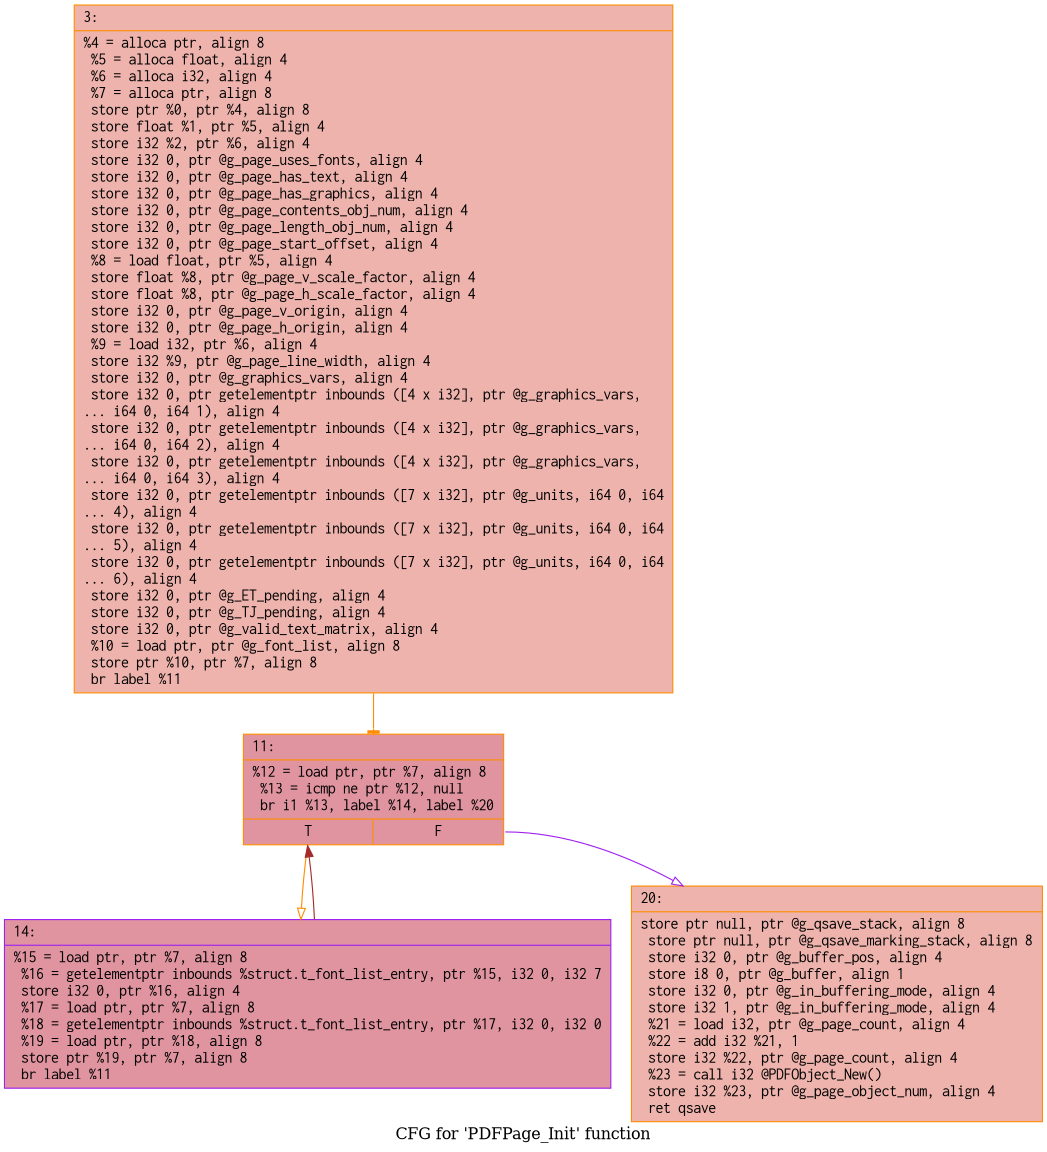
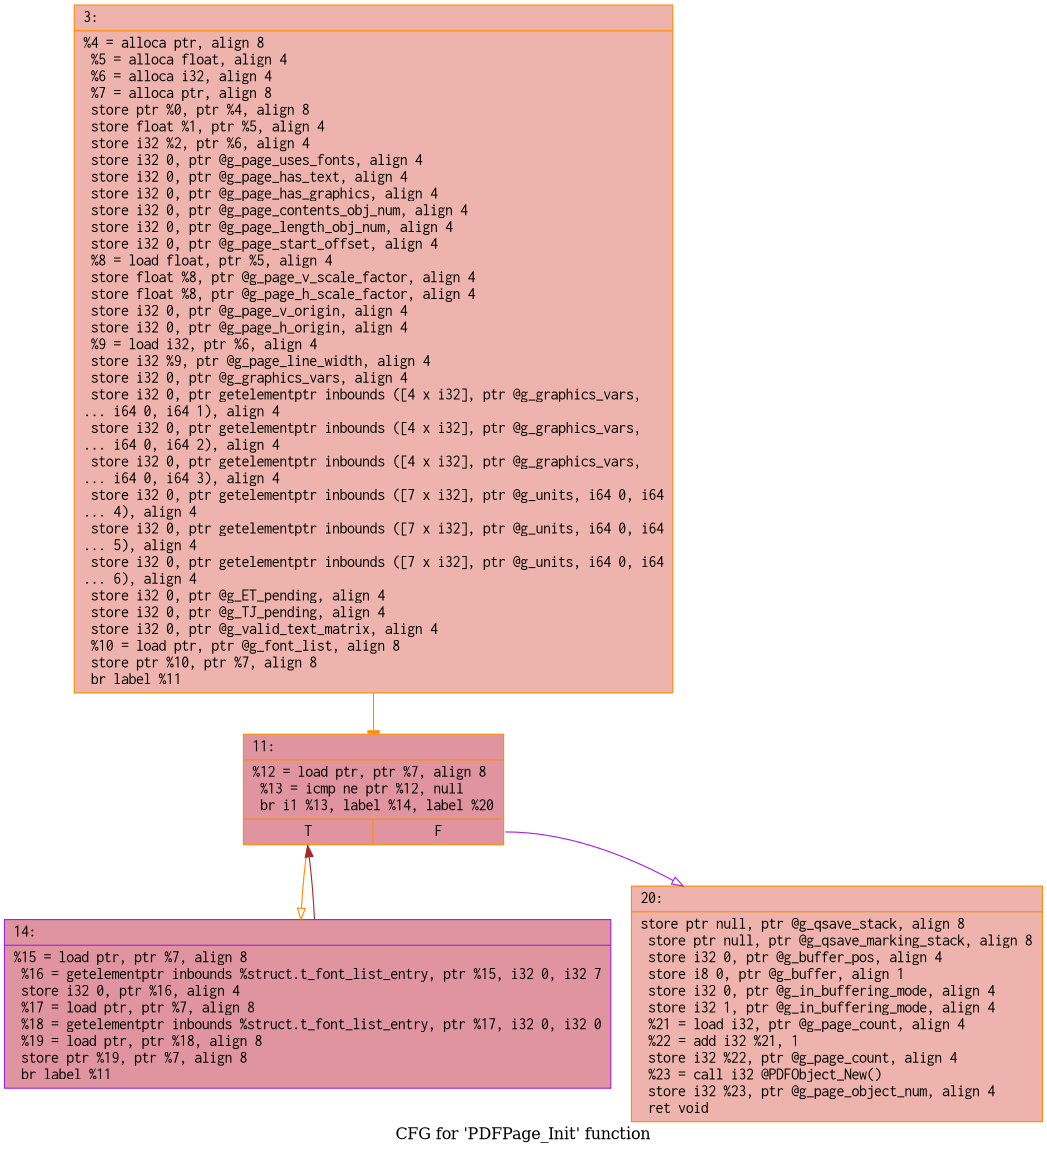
node "20:": text "ret qsave" -> "ret void"
